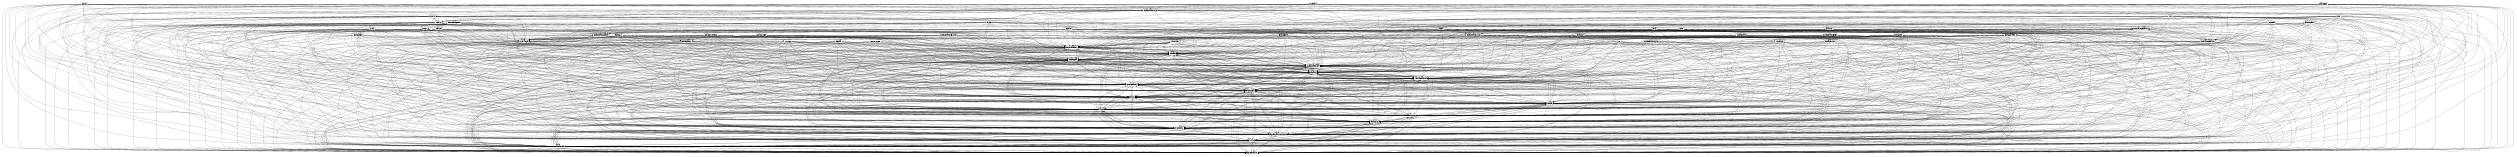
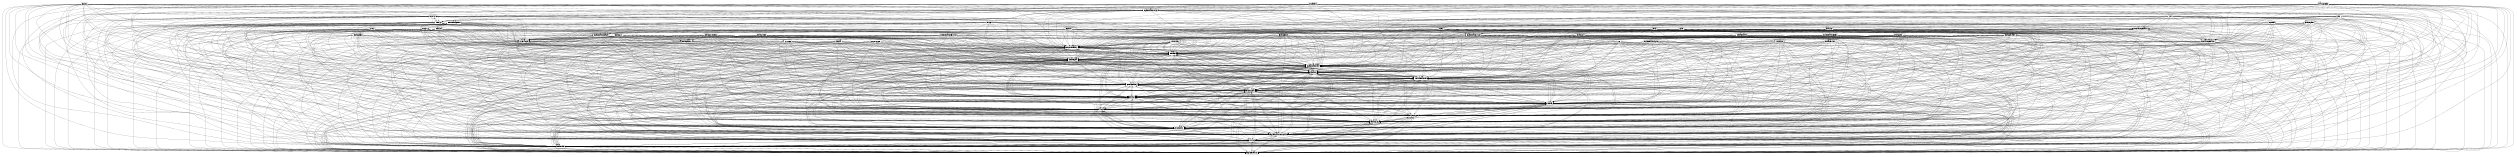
node "Apache_Felix": label "Apache_Felix" -> "JavaScript_Felix"
